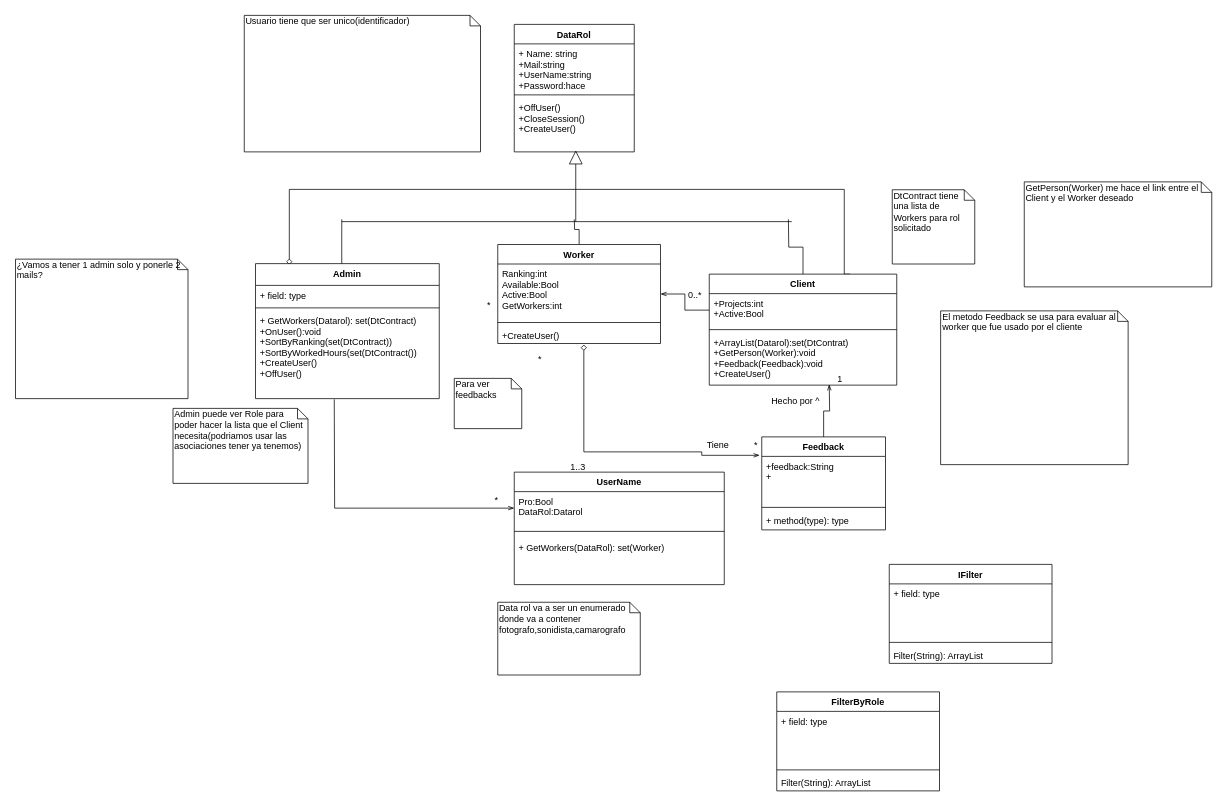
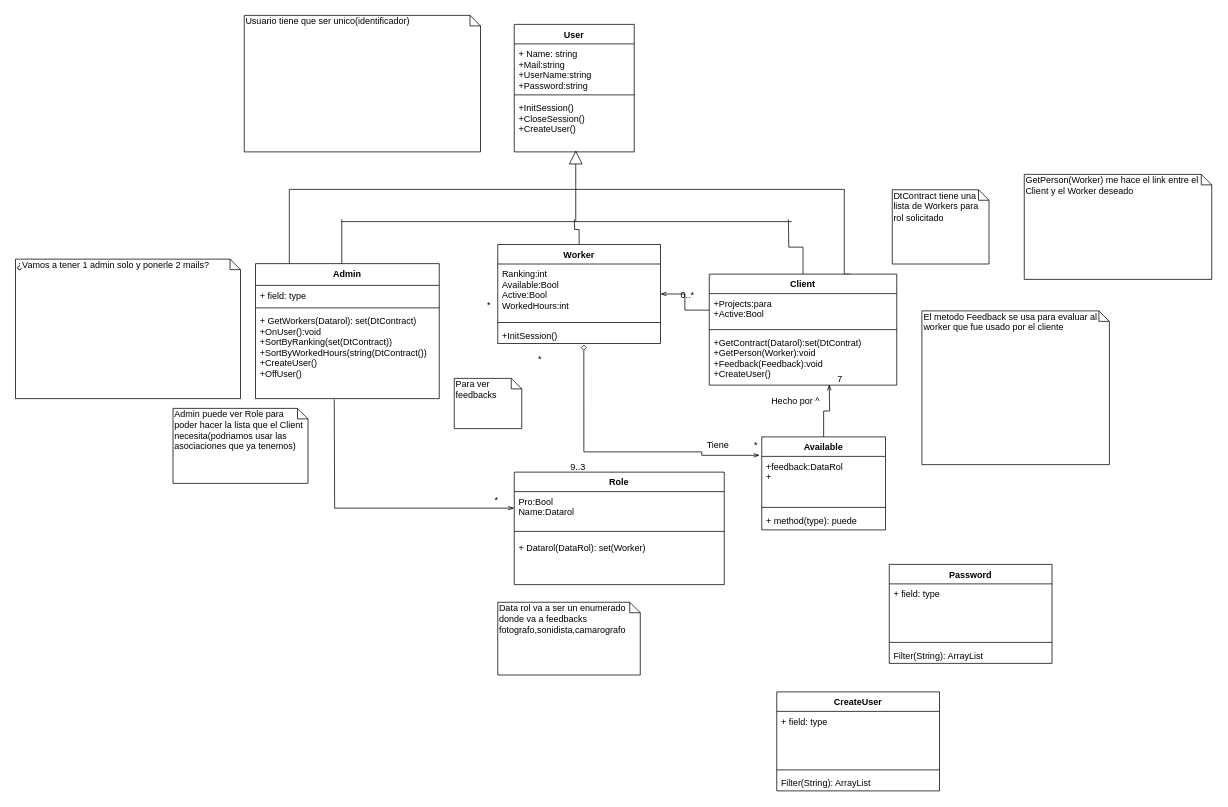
node "DataRol": label "DataRol" -> "User"
node "+ Name: string +Mail:string +UserName:string +Password:hace": label "+ Name: string +Mail:string +UserName:string +Password:hace" -> "+ Name: string +Mail:string +UserName:string +Password:string"
node "+OffUser() +CloseSession() +CreateUser()": label "+OffUser() +CloseSession() +CreateUser()" -> "+InitSession() +CloseSession() +CreateUser()"
node "DtContract tiene una lista de Workers para rol solicitado": size 83x74 -> 97x74
node "GetPerson(Worker) me hace el link entre el Client y el Worker deseado": moved (1118, 234) -> (1118, 227)
edge "Client" -> "Admin": arrowhead diamond -> none
node "Ranking:int Available:Bool Active:Bool GetWorkers:int": label "Ranking:int Available:Bool Active:Bool GetWorkers:int" -> "Ranking:int Available:Bool Active:Bool WorkedHours:int"
node "0..*": moved (698, 295) -> (690, 295)
node "+Projects:int +Active:Bool": label "+Projects:int +Active:Bool" -> "+Projects:para +Active:Bool"
node "+ GetWorkers(Datarol): set(DtContract) +OnUser():void +SortByRanking(set(DtContract)) +SortByWorkedHours(set(DtContract()) +CreateUser() +OffUser()": label "+ GetWorkers(Datarol): set(DtContract) +OnUser():void +SortByRanking(set(DtContract)) +SortByWorkedHours(set(DtContract()) +CreateUser() +OffUser()" -> "+ GetWorkers(Datarol): set(DtContract) +OnUser():void +SortByRanking(set(DtContract)) +SortByWorkedHours(string(DtContract()) +CreateUser() +OffUser()"
node "¿Vamos a tener 1 admin solo y ponerle 2 mails?": size 173x140 -> 225x140
node "+CreateUser()": label "+CreateUser()" -> "+InitSession()"
node "+ArrayList(Datarol):set(DtContrat) +GetPerson(Worker):void +Feedback(Feedback):void +CreateUser()": label "+ArrayList(Datarol):set(DtContrat) +GetPerson(Worker):void +Feedback(Feedback):void +CreateUser()" -> "+GetContract(Datarol):set(DtContrat) +GetPerson(Worker):void +Feedback(Feedback):void +CreateUser()"
node "1": label "1" -> "7"
node "El metodo Feedback se usa para evaluar al worker que fue usado por el cliente": moved (1034, 388) -> (1016, 388)
node "Admin puede ver Role para poder hacer la lista que el Client necesita(podriamos usar las asociaciones tener ya tenemos)": label "Admin puede ver Role para poder hacer la lista que el Client necesita(podriamos usar las asociaciones tener ya tenemos)" -> "Admin puede ver Role para poder hacer la lista que el Client necesita(podriamos usar las asociaciones que ya tenemos)"
node "Feedback": label "Feedback" -> "Available"
node "1..3": label "1..3" -> "9..3"
node "+feedback:String +": label "+feedback:String +" -> "+feedback:DataRol +"
node "UserName": label "UserName" -> "Role"
node "Pro:Bool DataRol:Datarol": label "Pro:Bool DataRol:Datarol" -> "Pro:Bool Name:Datarol"
node "+ method(type): type": label "+ method(type): type" -> "+ method(type): puede"
node "+ GetWorkers(DataRol): set(Worker)": label "+ GetWorkers(DataRol): set(Worker)" -> "+ Datarol(DataRol): set(Worker)"
node "IFilter": label "IFilter" -> "Password"
node "Data rol va a ser un enumerado donde va a contener fotografo,sonidista,camarografo": label "Data rol va a ser un enumerado donde va a contener fotografo,sonidista,camarografo" -> "Data rol va a ser un enumerado donde va a feedbacks fotografo,sonidista,camarografo"
node "FilterByRole": label "FilterByRole" -> "CreateUser"
